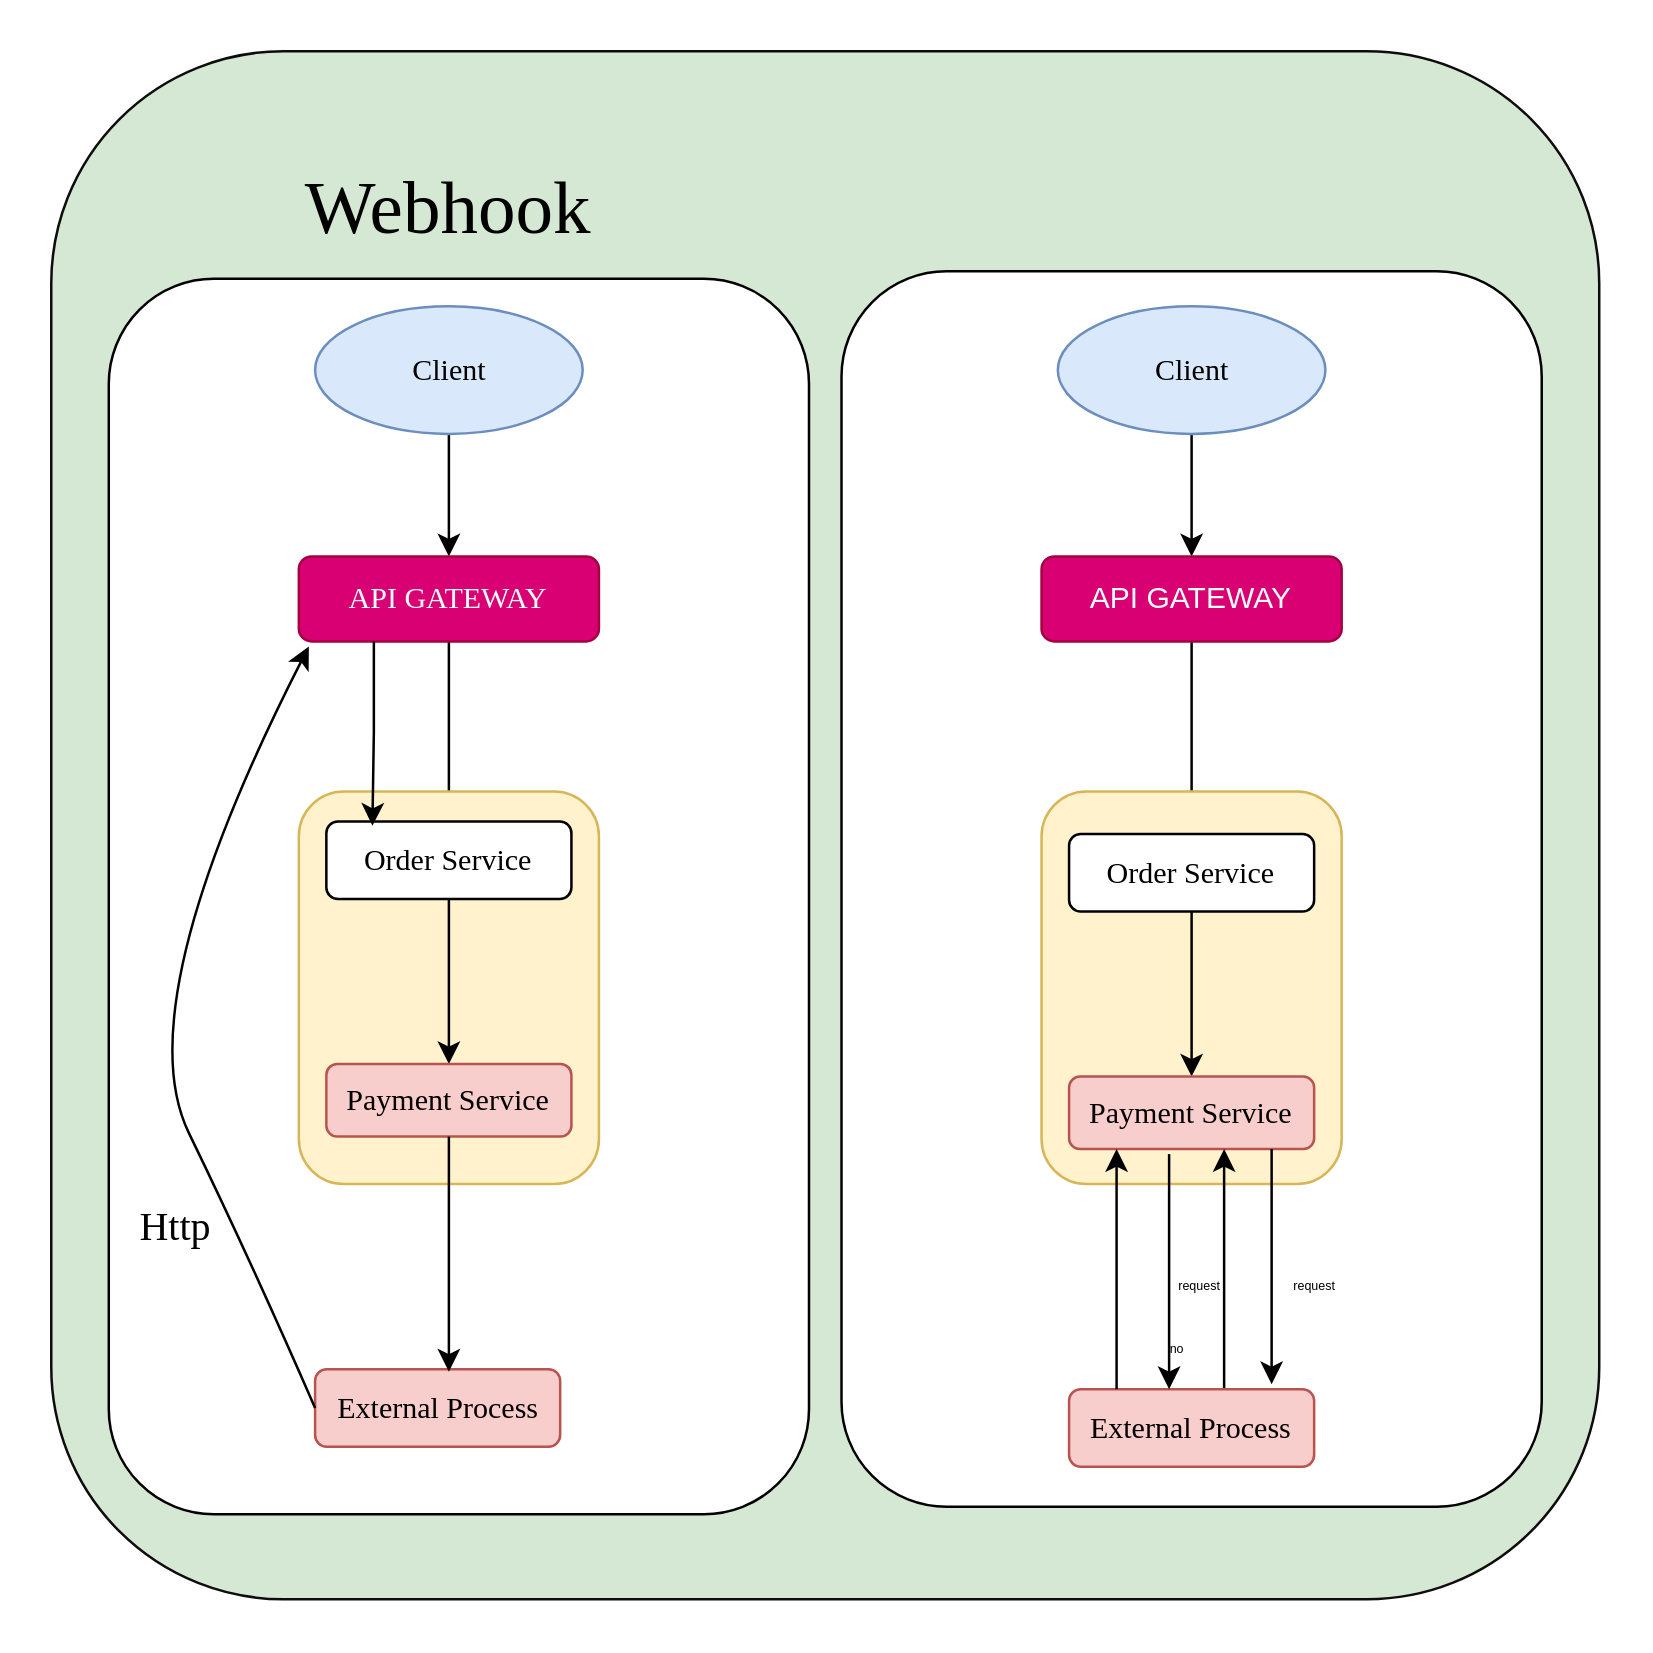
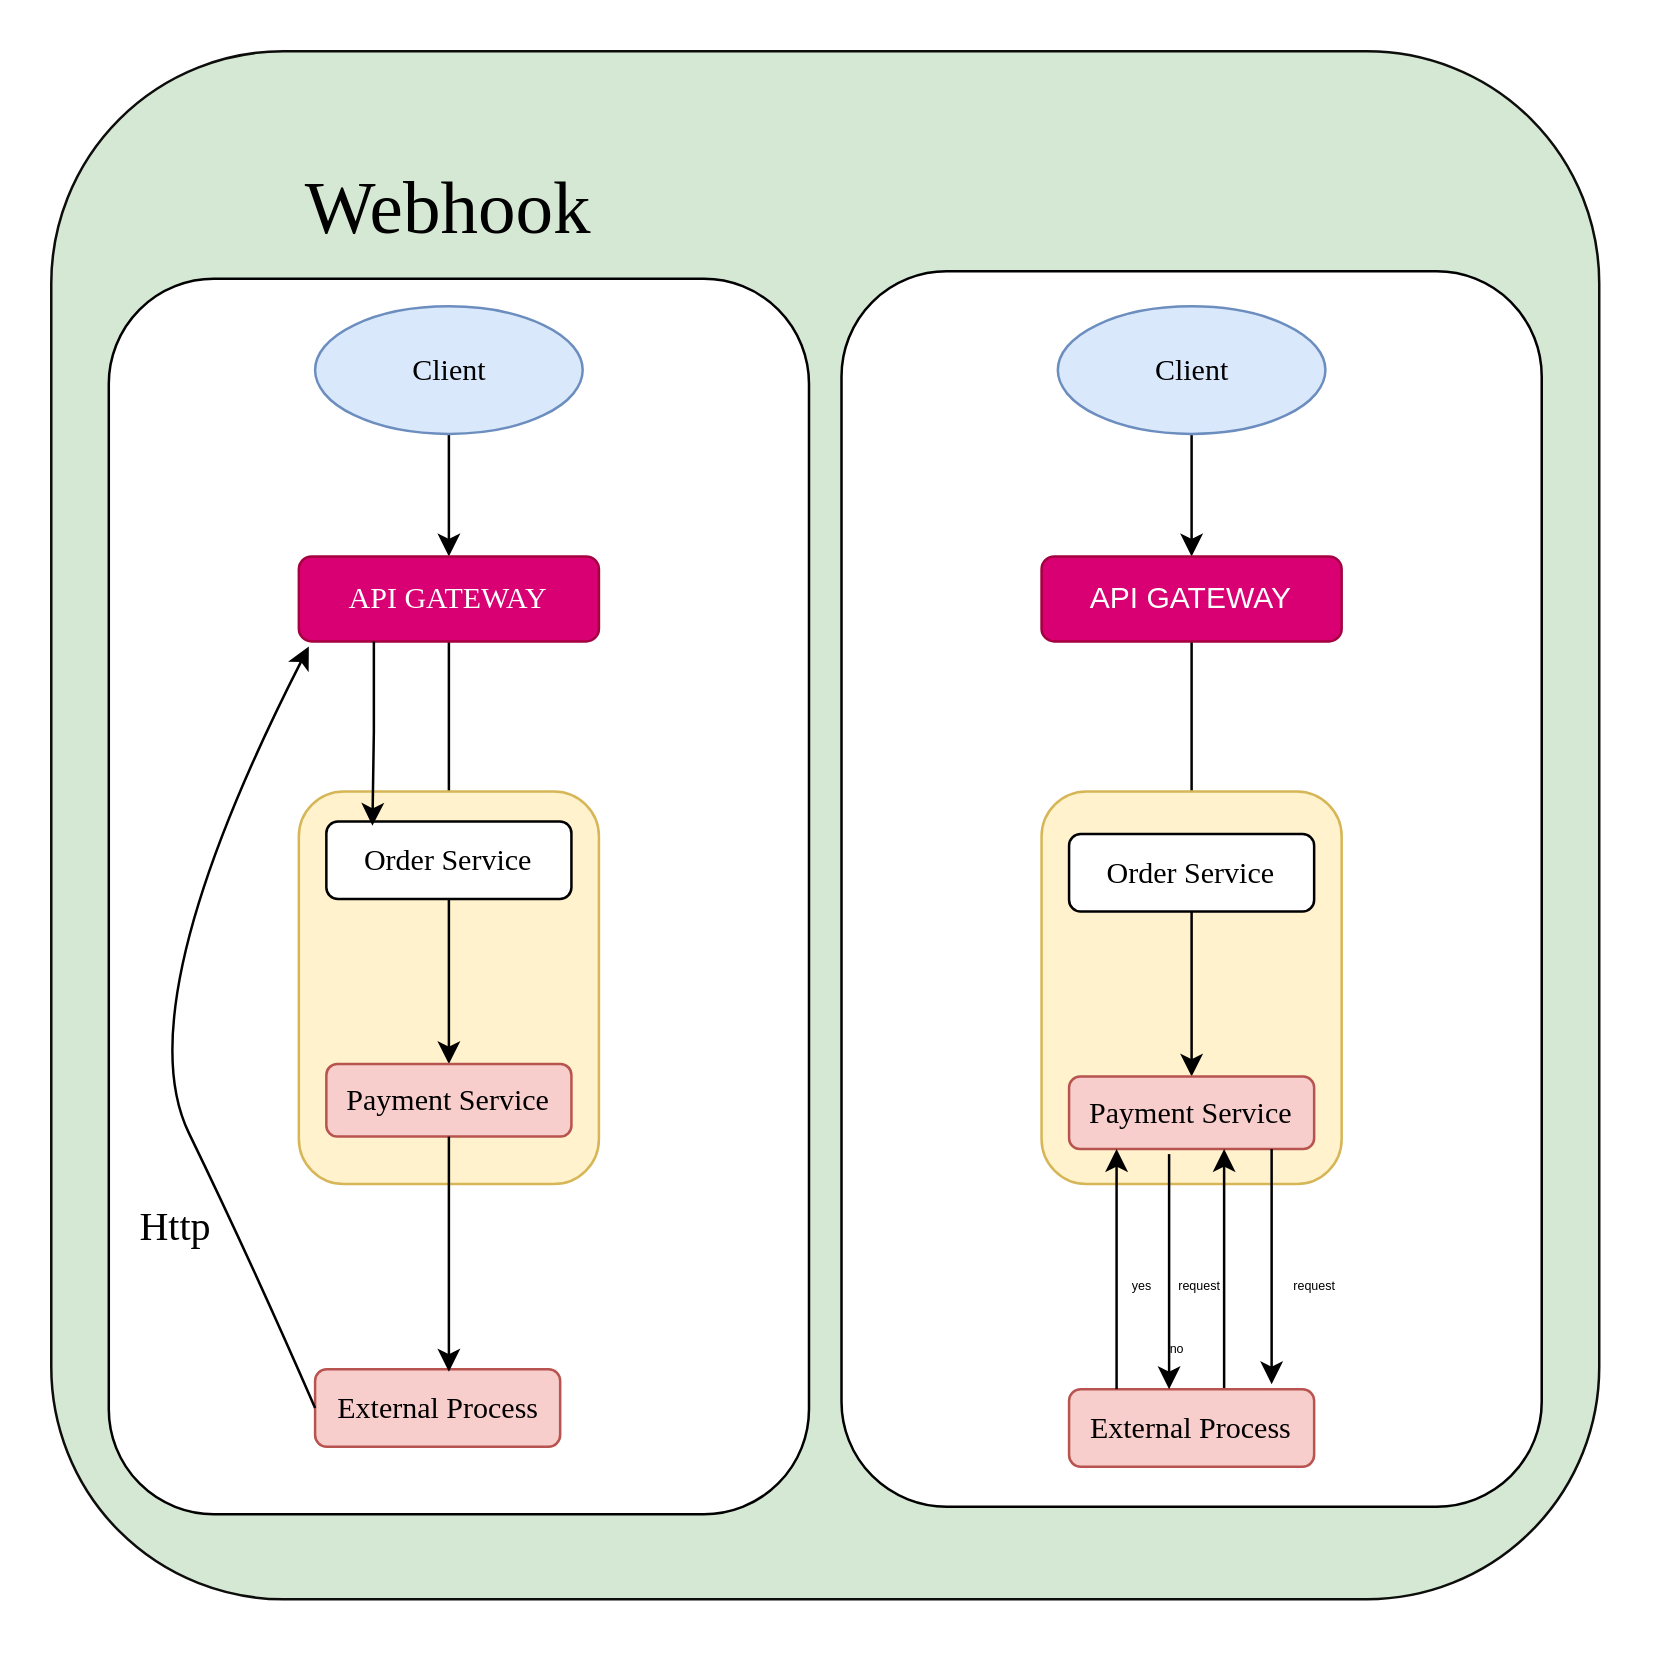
node "yes": added
